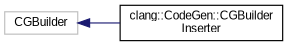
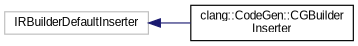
node "CGBuilder": label "CGBuilder" -> "IRBuilderDefaultInserter"
